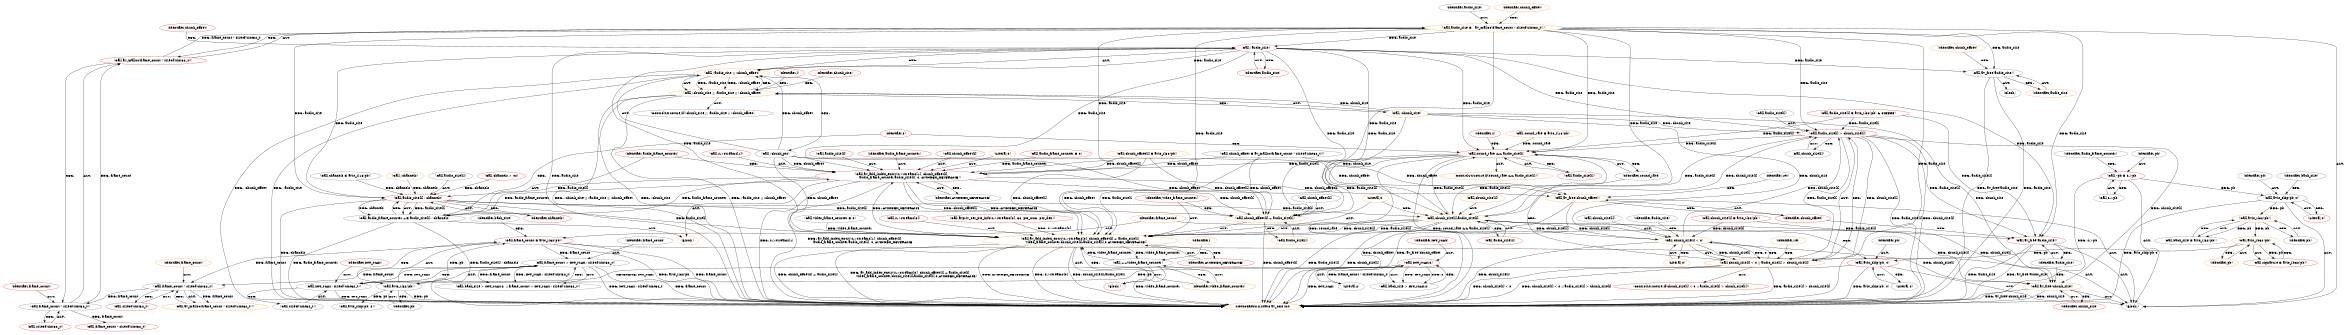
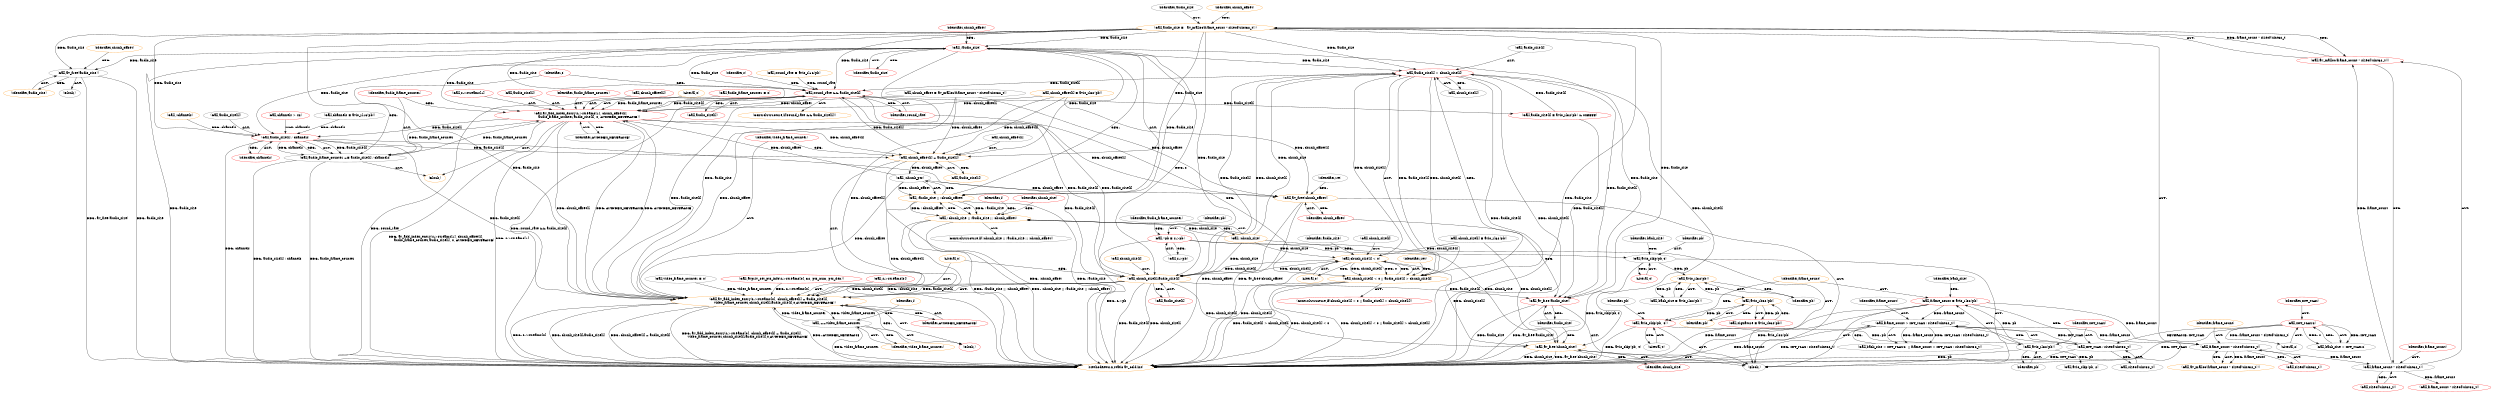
edge "(Call,chunk_offset[i] = avio_rl32(pb))" -> "(Call,av_free(chunk_offset))": added, label "DDG: chunk_offset[i]"
edge "(Call,!audio_size)" -> "(Call,chunk_size[i]-audio_size[i])": label "DDG: audio_size" -> "DDG: 2"
edge "(Call,audio_size[i] = avio_rl32(pb) & 0xFFFF)" -> "(Call,sound_rate && audio_size[i])": reversed
edge "(Call,!chunk_pts)" -> "(Call,chunk_offset[i] + audio_size[i])": reversed
node "(Identifier,sound_rate)": color gray40 -> red
edge "(Call,channels > 42)" -> "(Call,audio_size[i] / channels)": label "DDG: channels" -> "MAX: channels"
node "(Call,chunk_size[i] = avio_rl32(pb))": color red -> gray40
